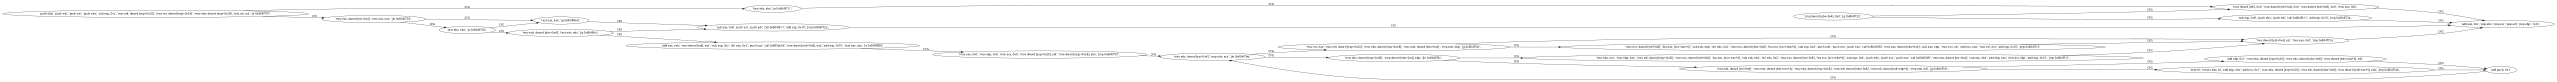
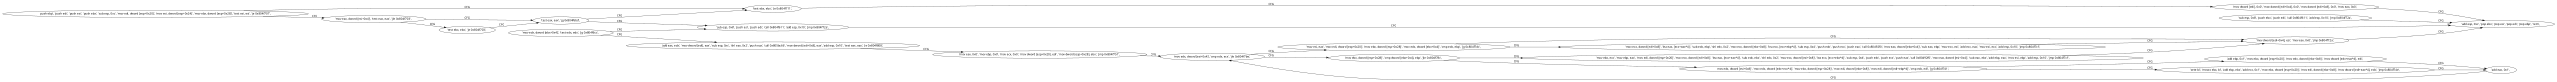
edge "'test eax, eax', 'jg 0x804f6bd'," -> "'test ebx, ebx', 'je 0x804f711',": added, label "CFG"
node "'cmp dword [ebx+0x4], 0x0', 'jg 0x804f732',": removed
edge "'test ebx, ebx', 'je 0x804f703'," -> "'mov edx, dword [ebx+0x4]', 'test edx, edx', 'jg 0x804f6cc',": removed, label "CFG"
node "'add push, 0x1',": label "'add push, 0x1'," -> "'add eax, 0x1',"
